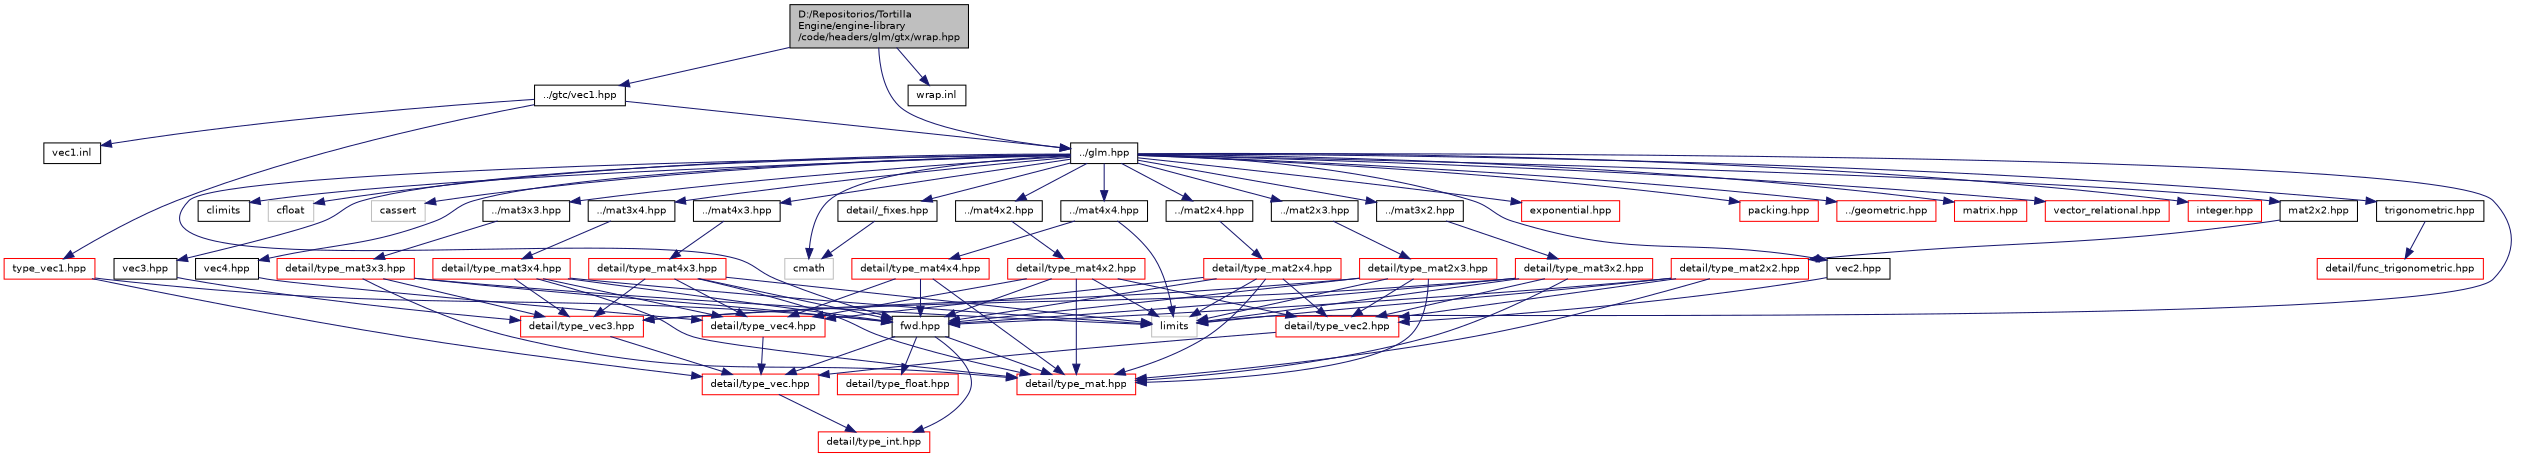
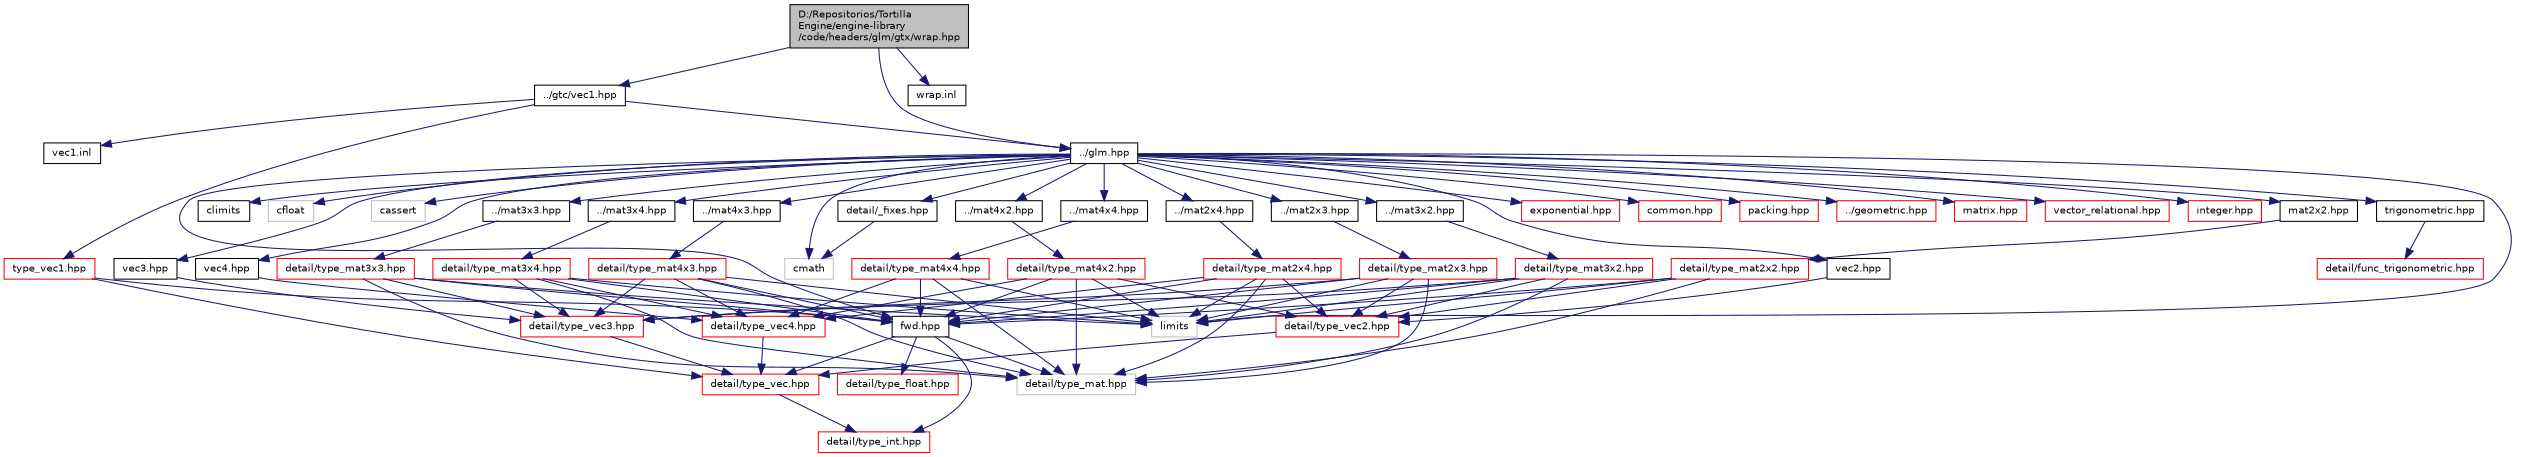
node "common.hpp": added
edge "../mat4x4.hpp" -> "limits": now "detail/type_mat4x4.hpp" -> "limits"
node "detail/type_mat.hpp": color red -> grey75
